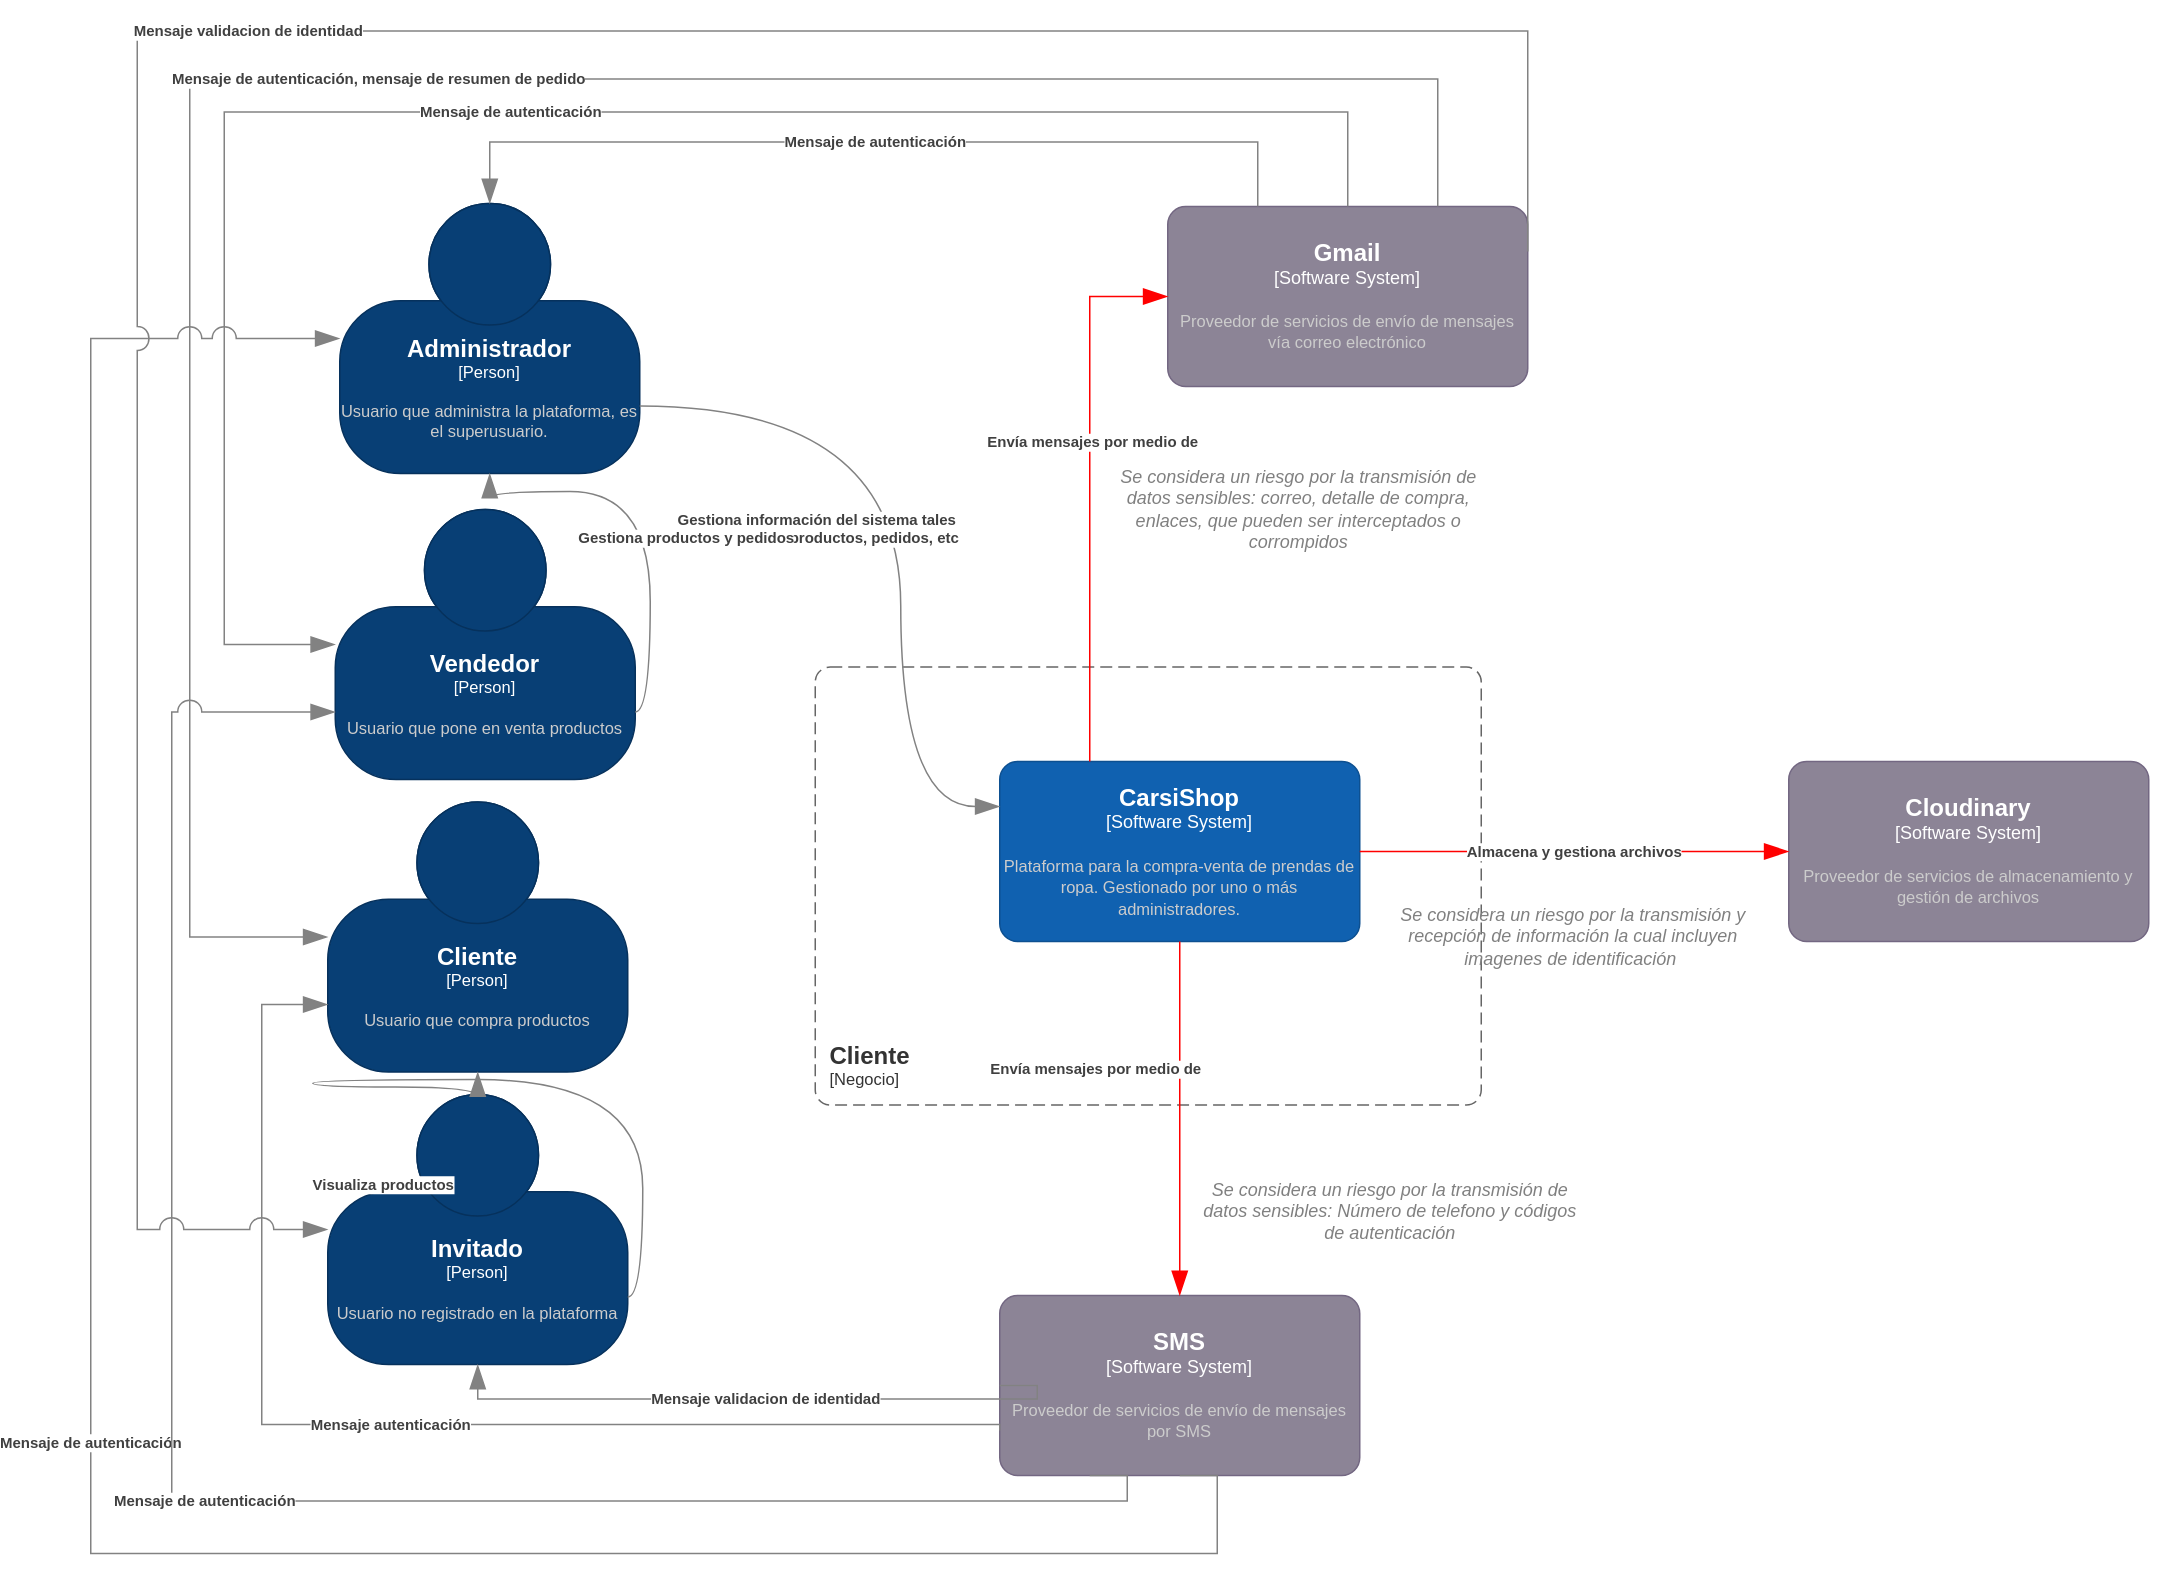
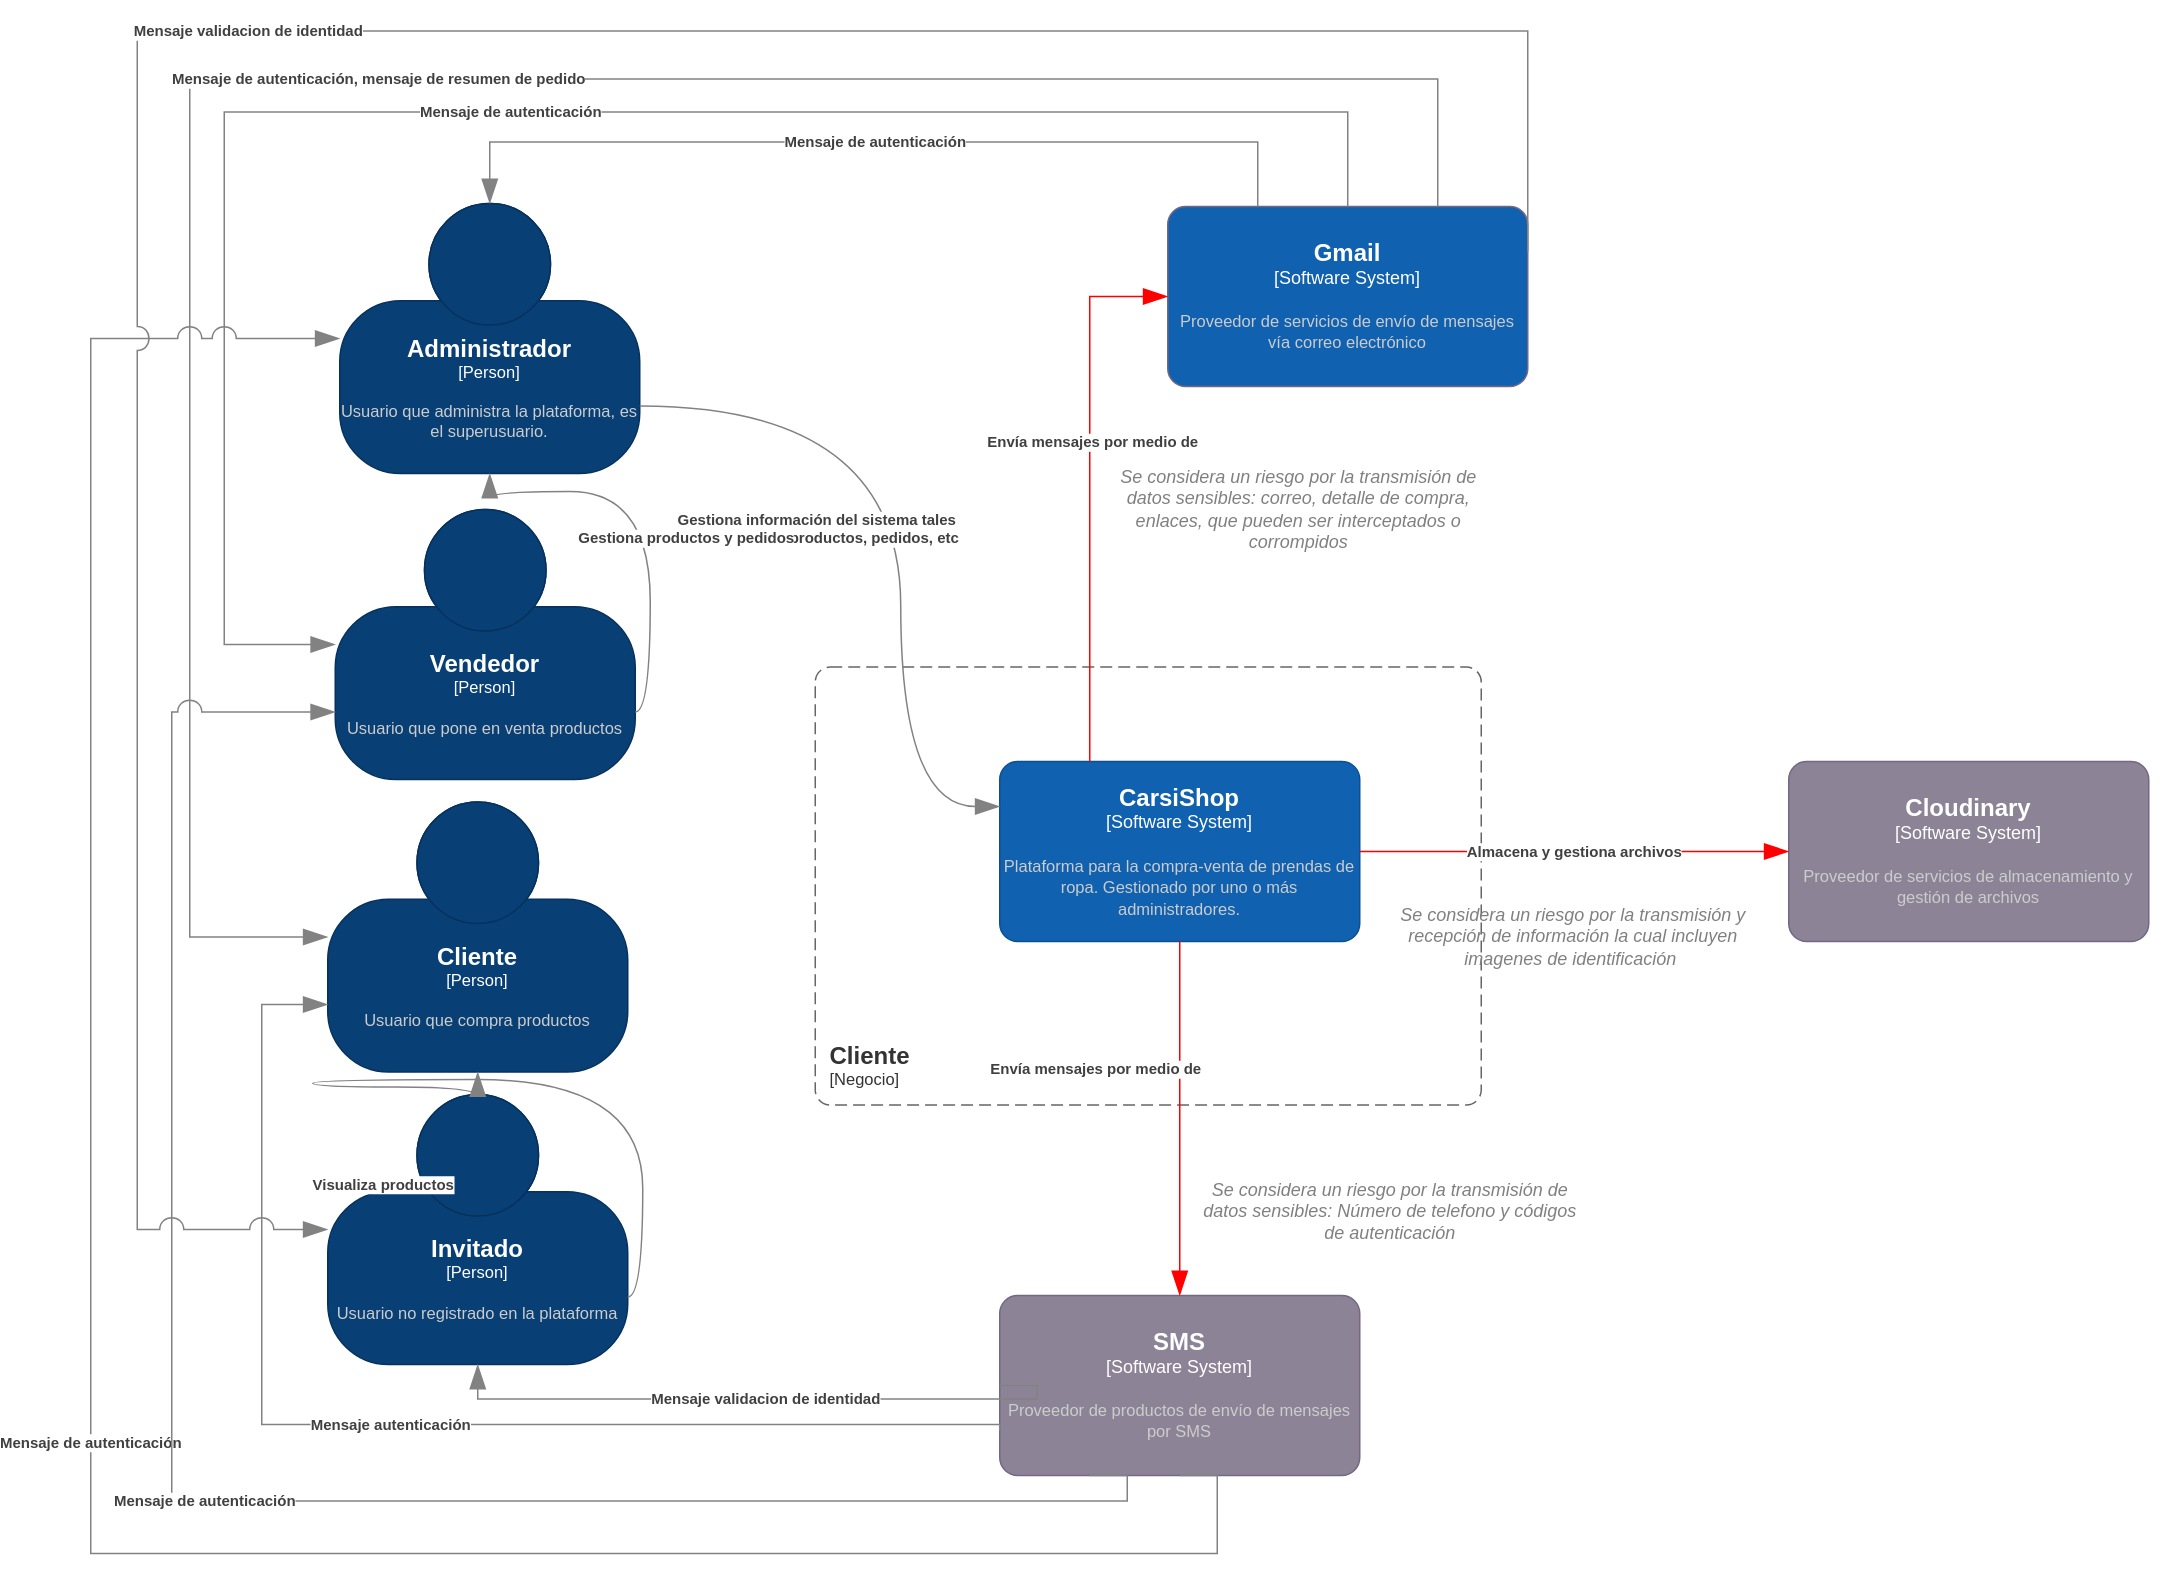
node "Gmail [Software System] Proveedor de servicios de envío de mensajes vía correo electrónico": fillcolor #8c8496 -> #1061b0
node "SMS [Software System] Proveedor de servicios de envío de mensajes por SMS": label "SMS [Software System] Proveedor de servicios de envío de mensajes por SMS" -> "SMS [Software System] Proveedor de productos de envío de mensajes por SMS"
